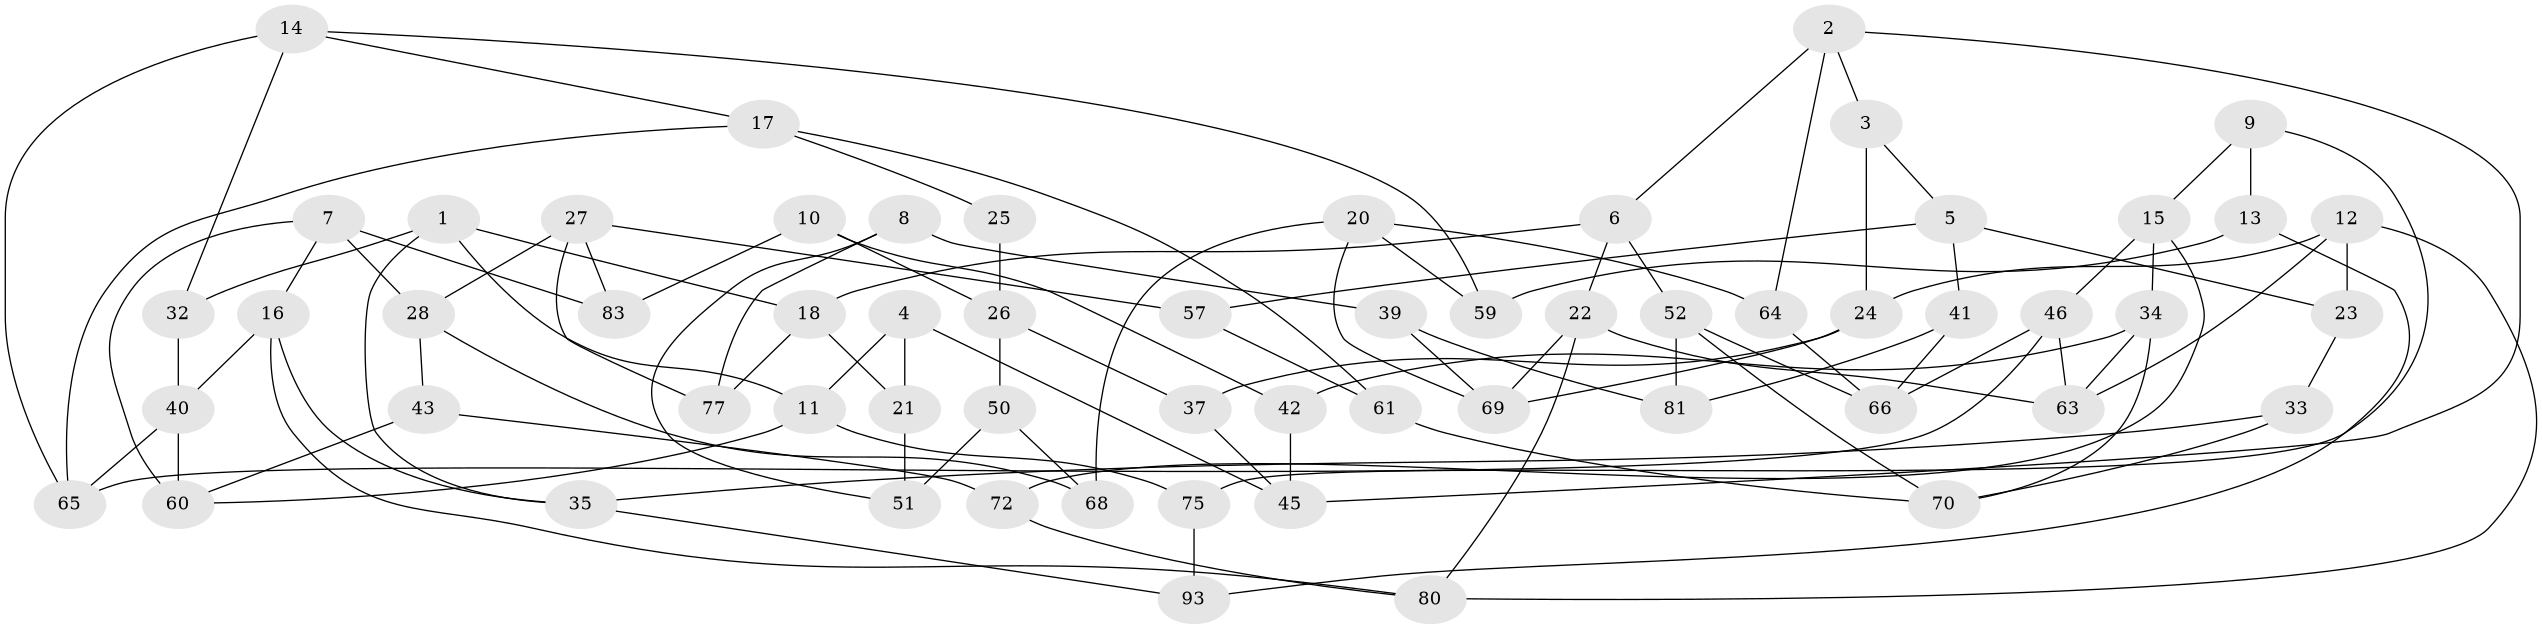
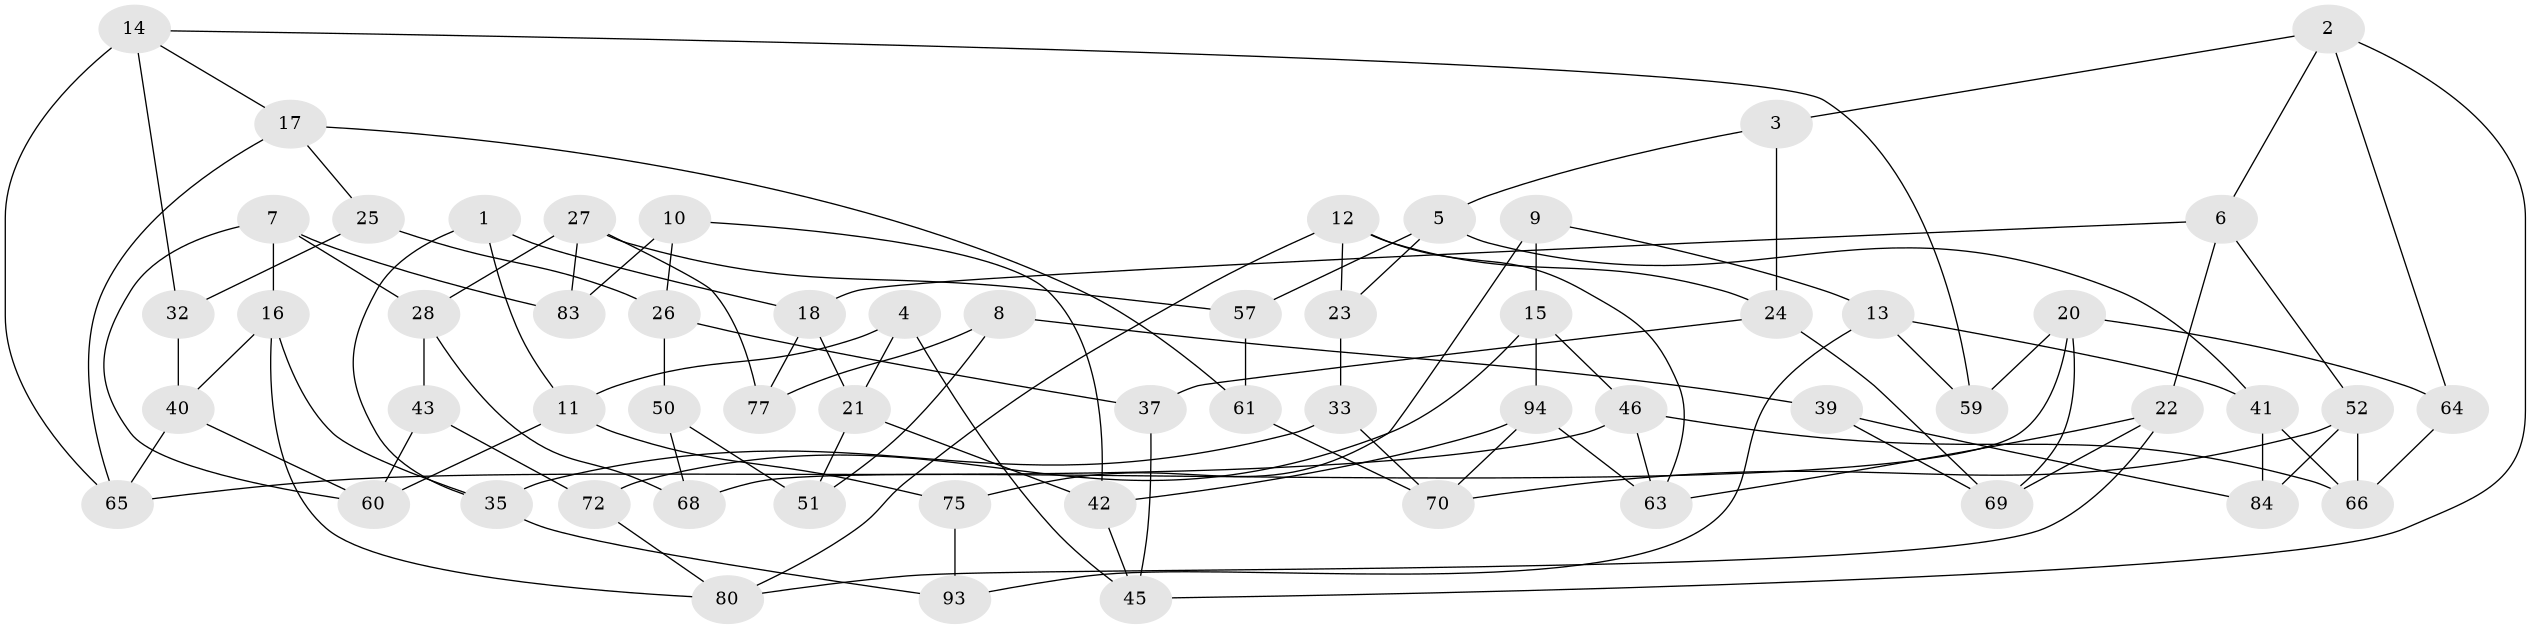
edge "1" -- "32": now "25" -- "32"
node "34": label "34" -> "94"
edge "13" -- "41": added
node "81": label "81" -> "84"
edge "21" -- "42": added
